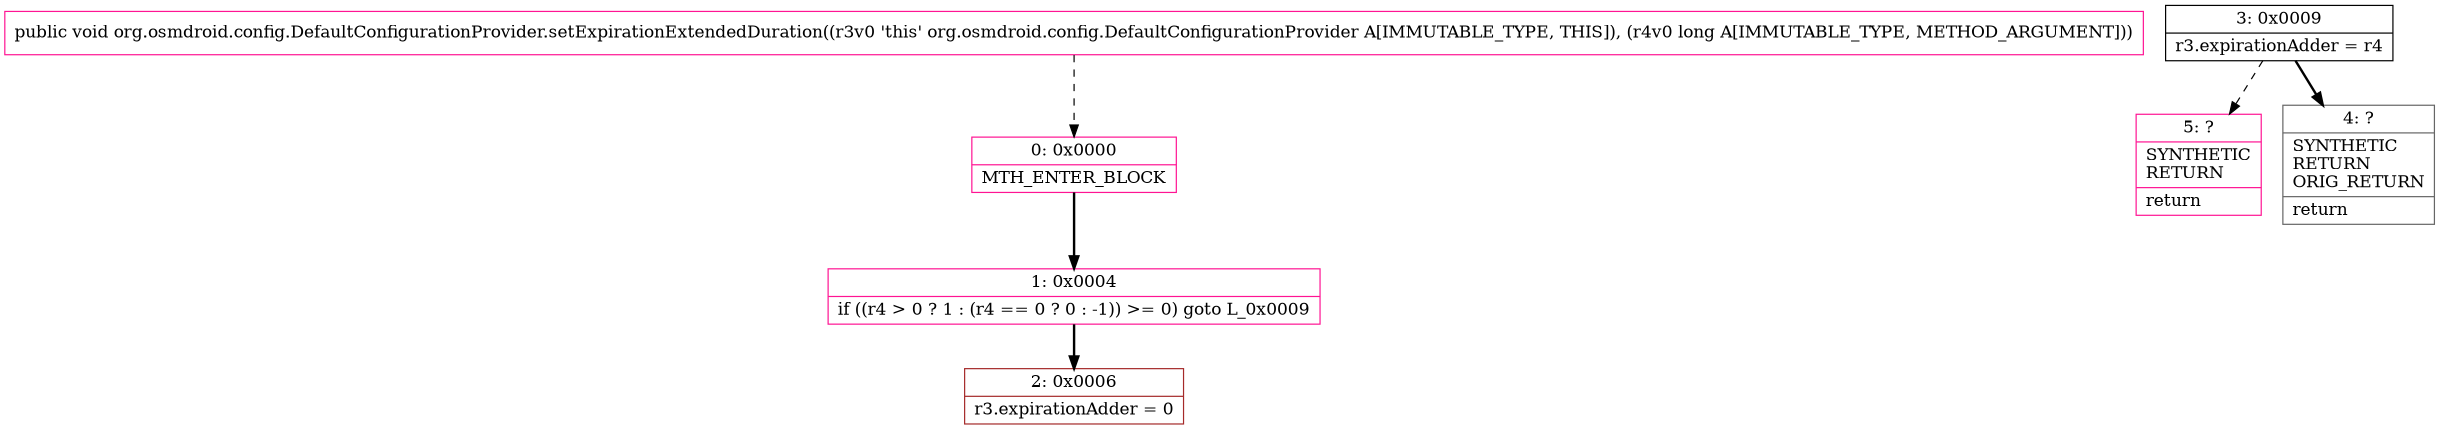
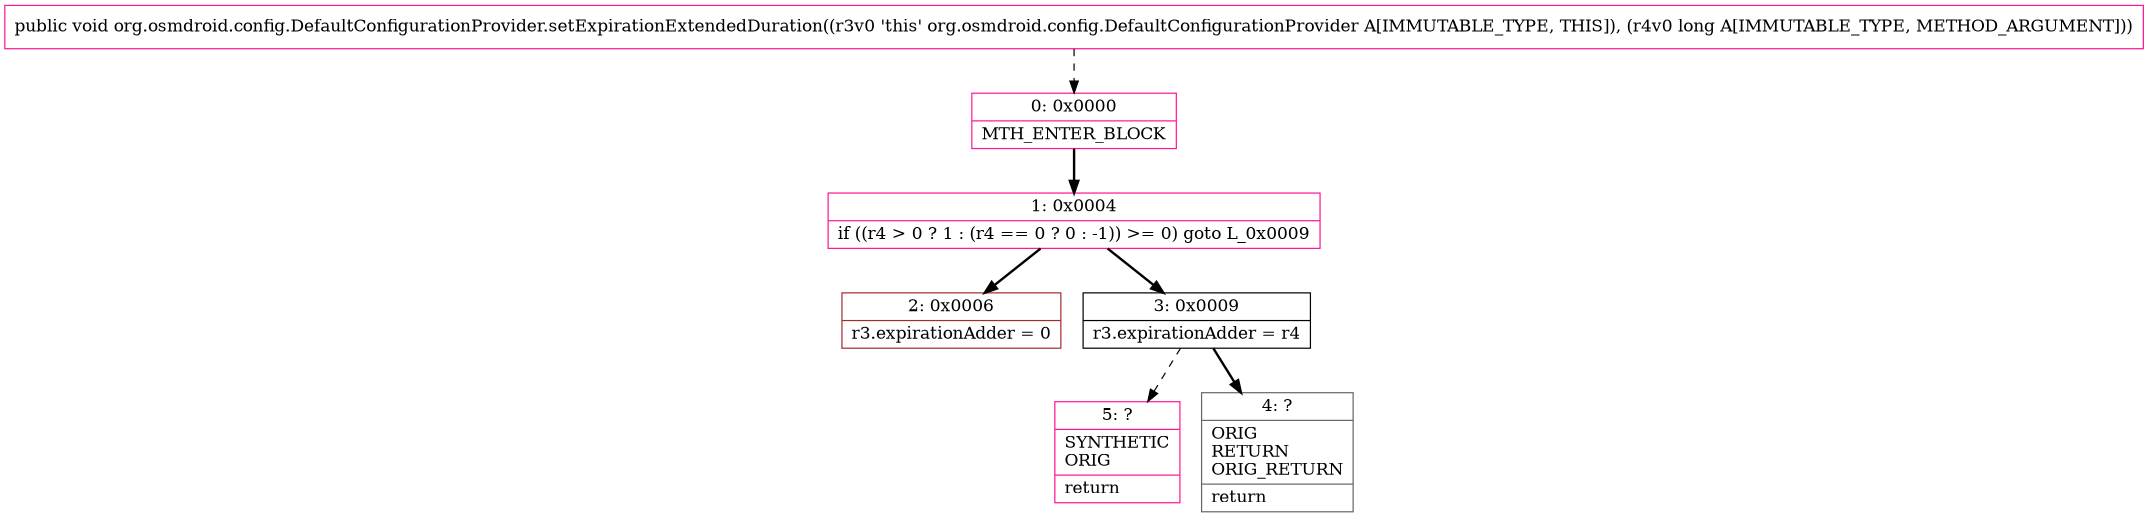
node "4: ?": text "SYNTHETIC" -> "ORIG"
node "5: ?": text "RETURN" -> "ORIG"
edge "1: 0x0004" -> "3: 0x0009": added
